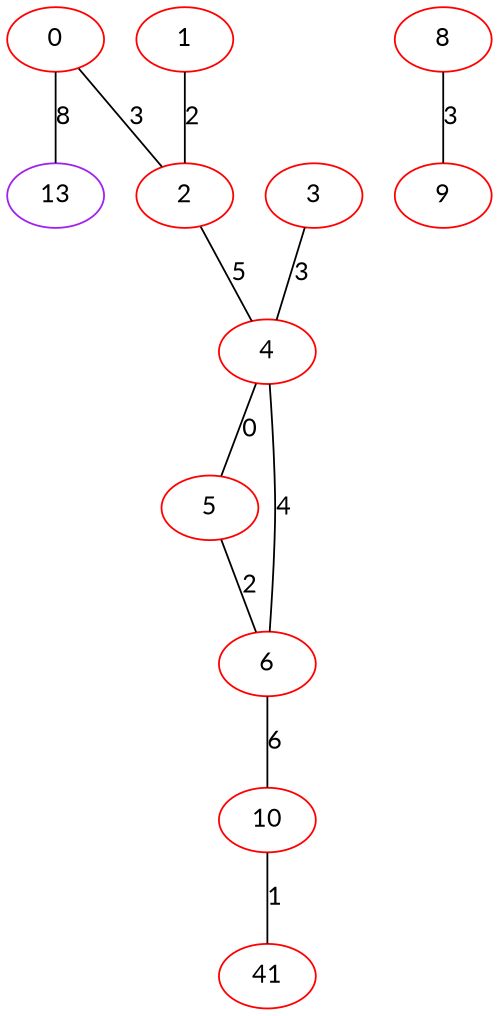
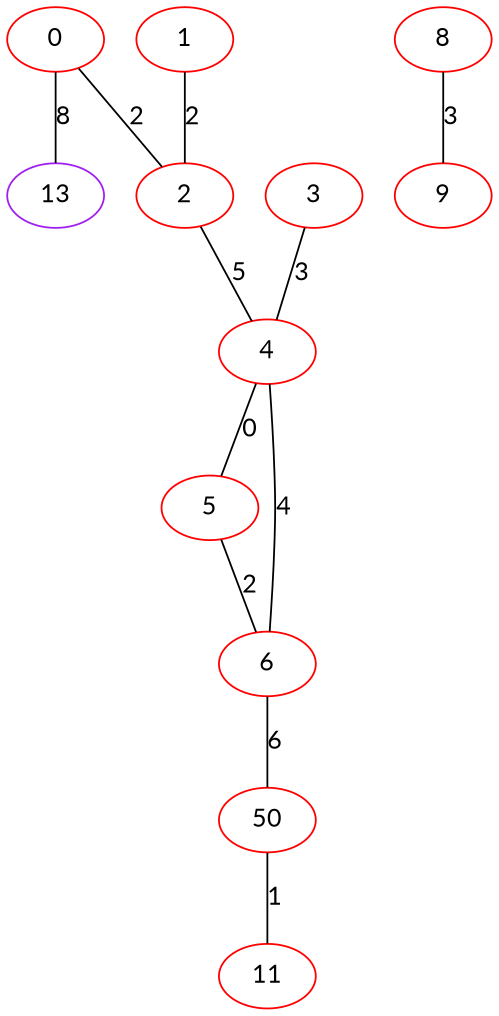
edge "0" -- "2": label "3" -> "2"
node "10": label "10" -> "50"
node "41": label "41" -> "11"
